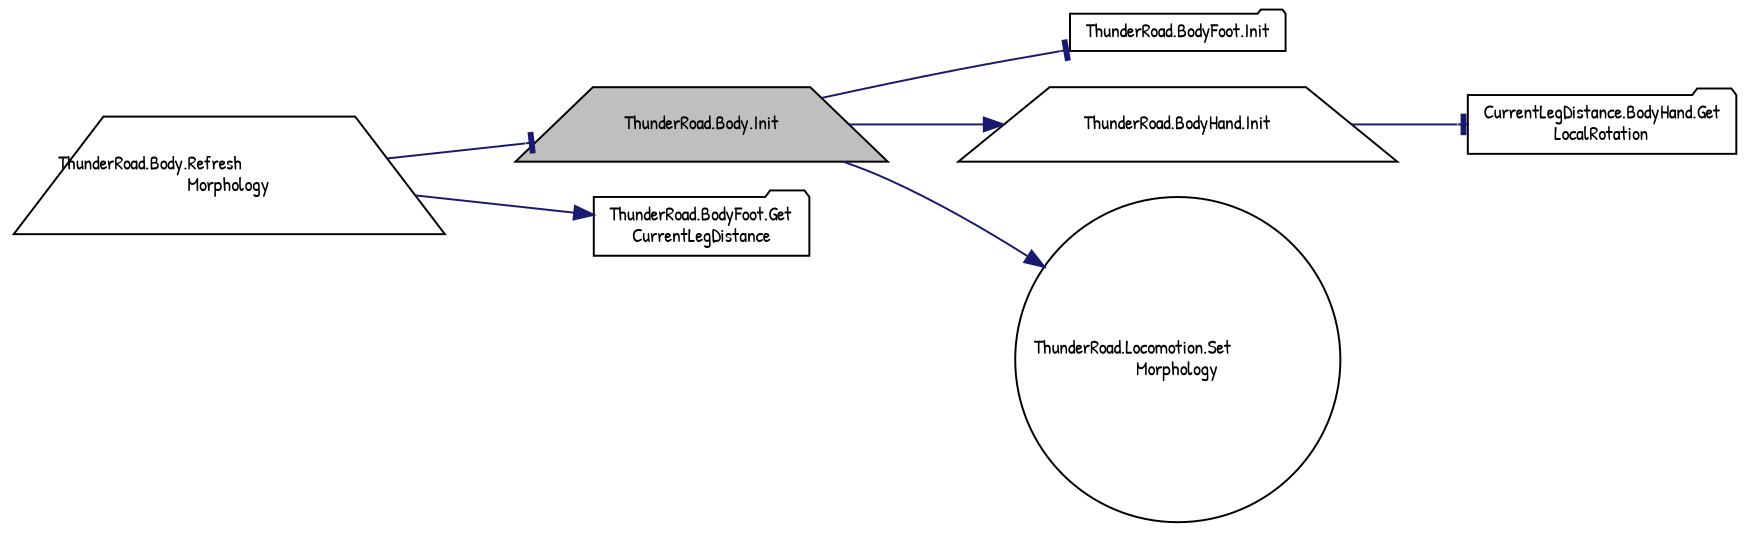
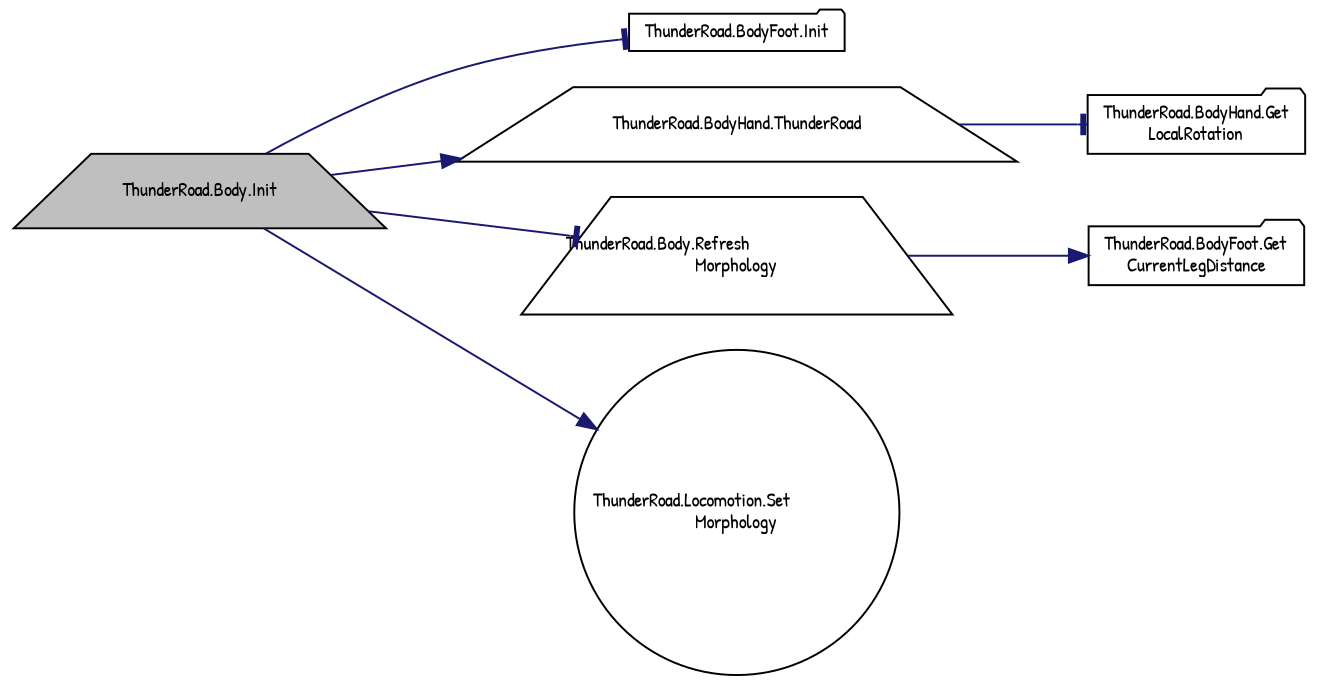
node "ThunderRoad.BodyHand.Init": label "ThunderRoad.BodyHand.Init" -> "ThunderRoad.BodyHand.ThunderRoad"
node "CurrentLegDistance.BodyHand.Get LocalRotation": label "CurrentLegDistance.BodyHand.Get LocalRotation" -> "ThunderRoad.BodyHand.Get LocalRotation"
edge "ThunderRoad.Body.Refresh Morphology" -> "ThunderRoad.Body.Init": reversed
